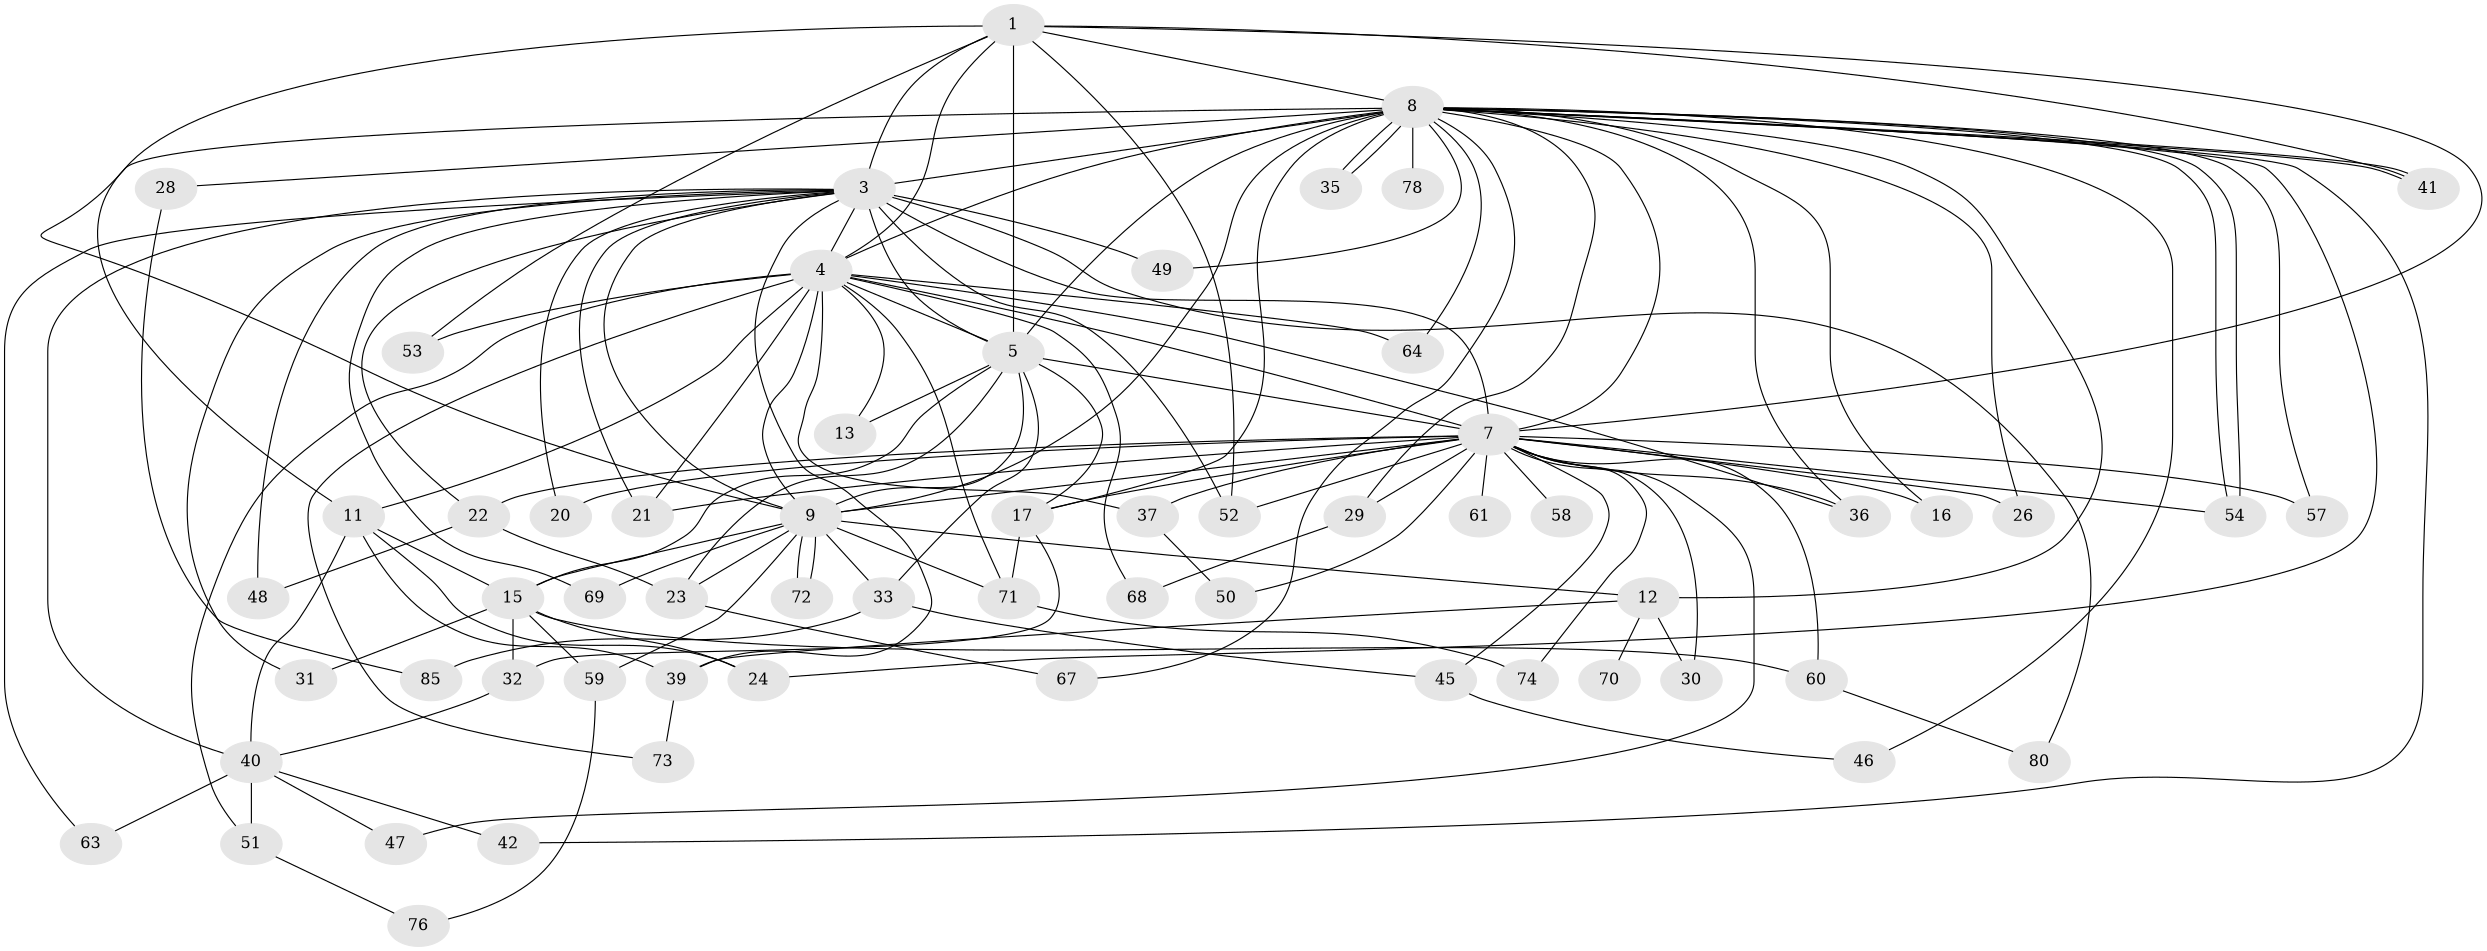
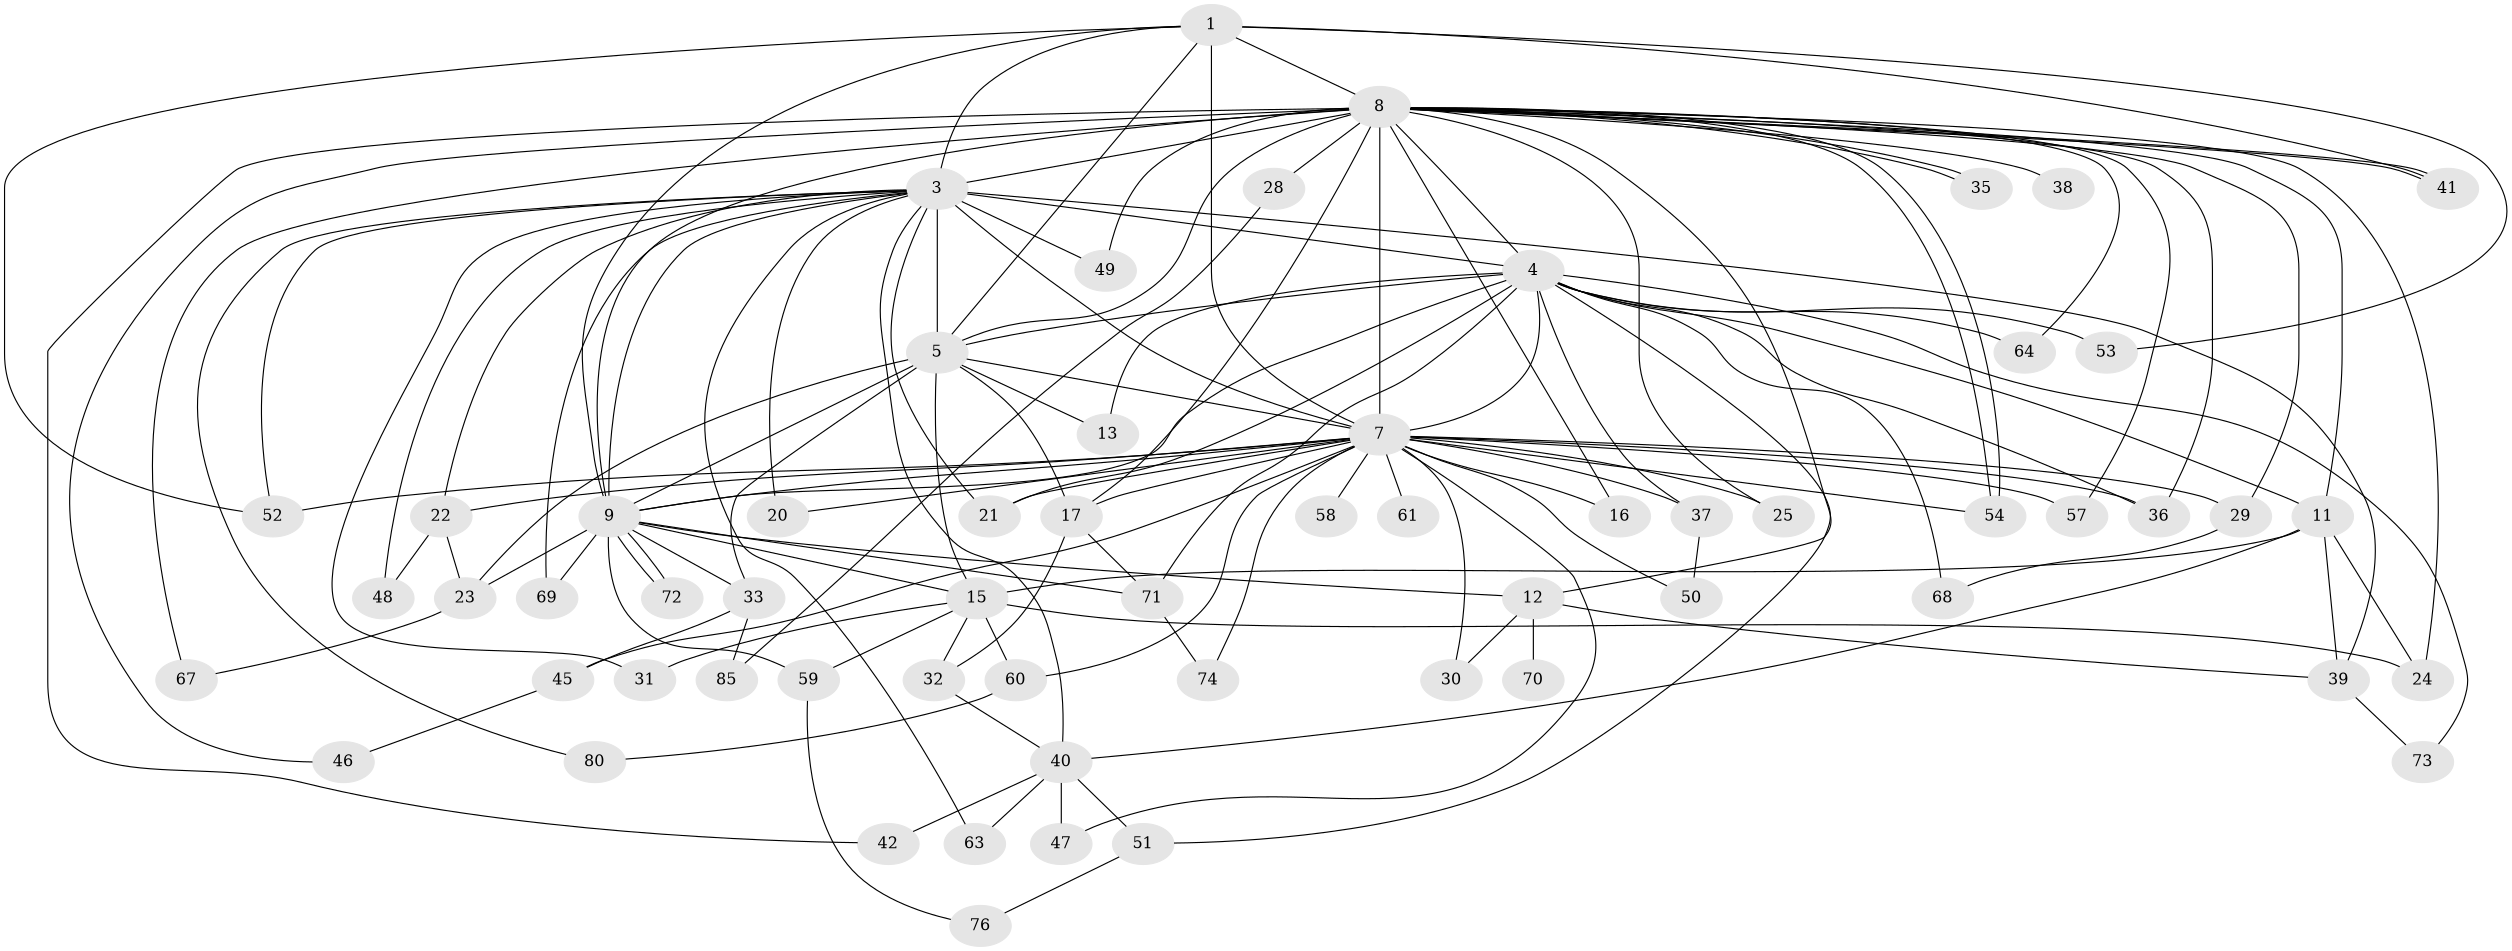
edge "1" -- "4": removed
node "78": label "78" -> "38"
node "26": label "26" -> "25"
